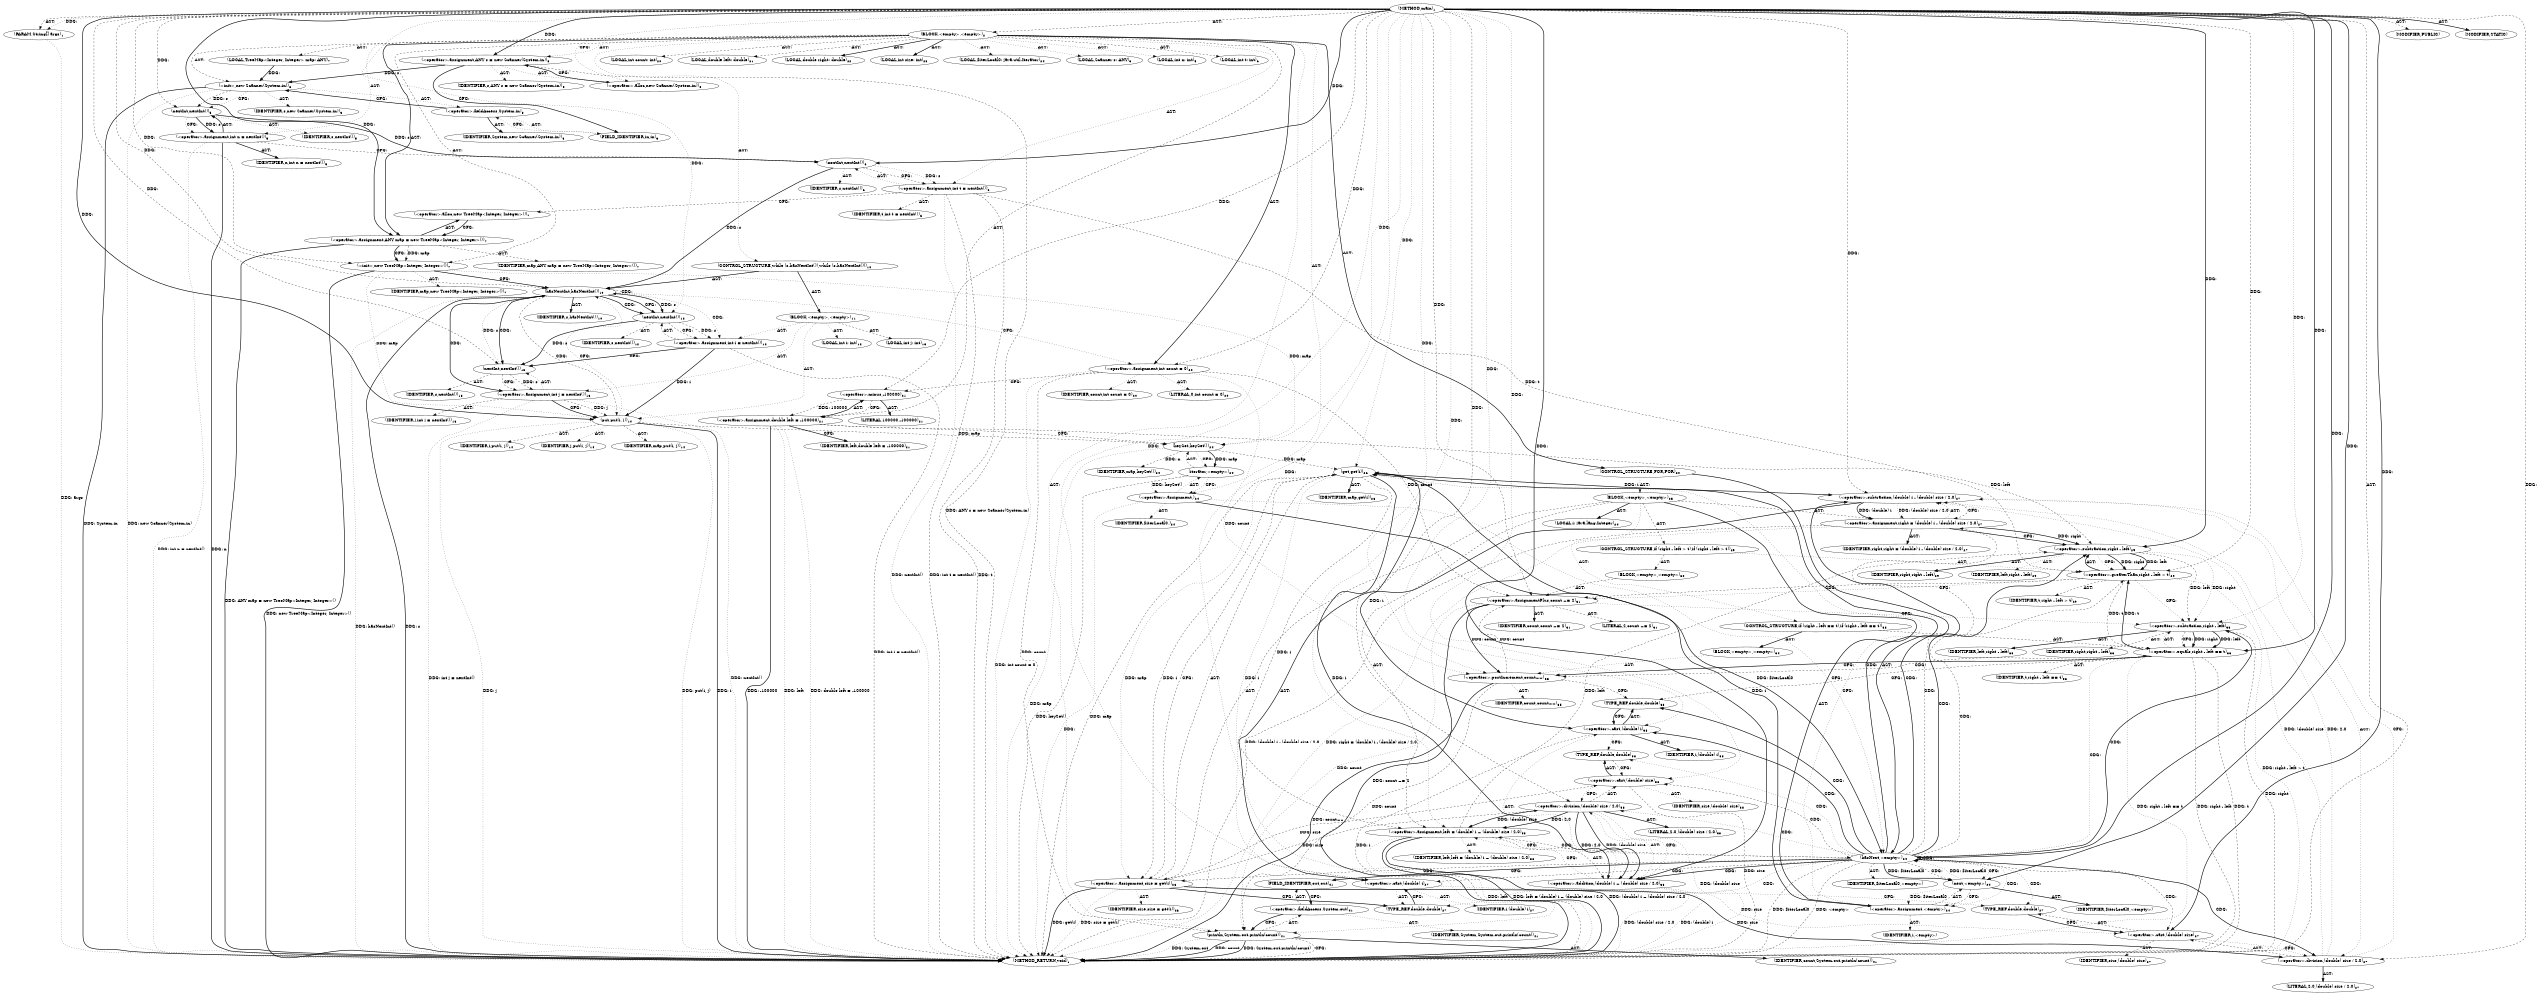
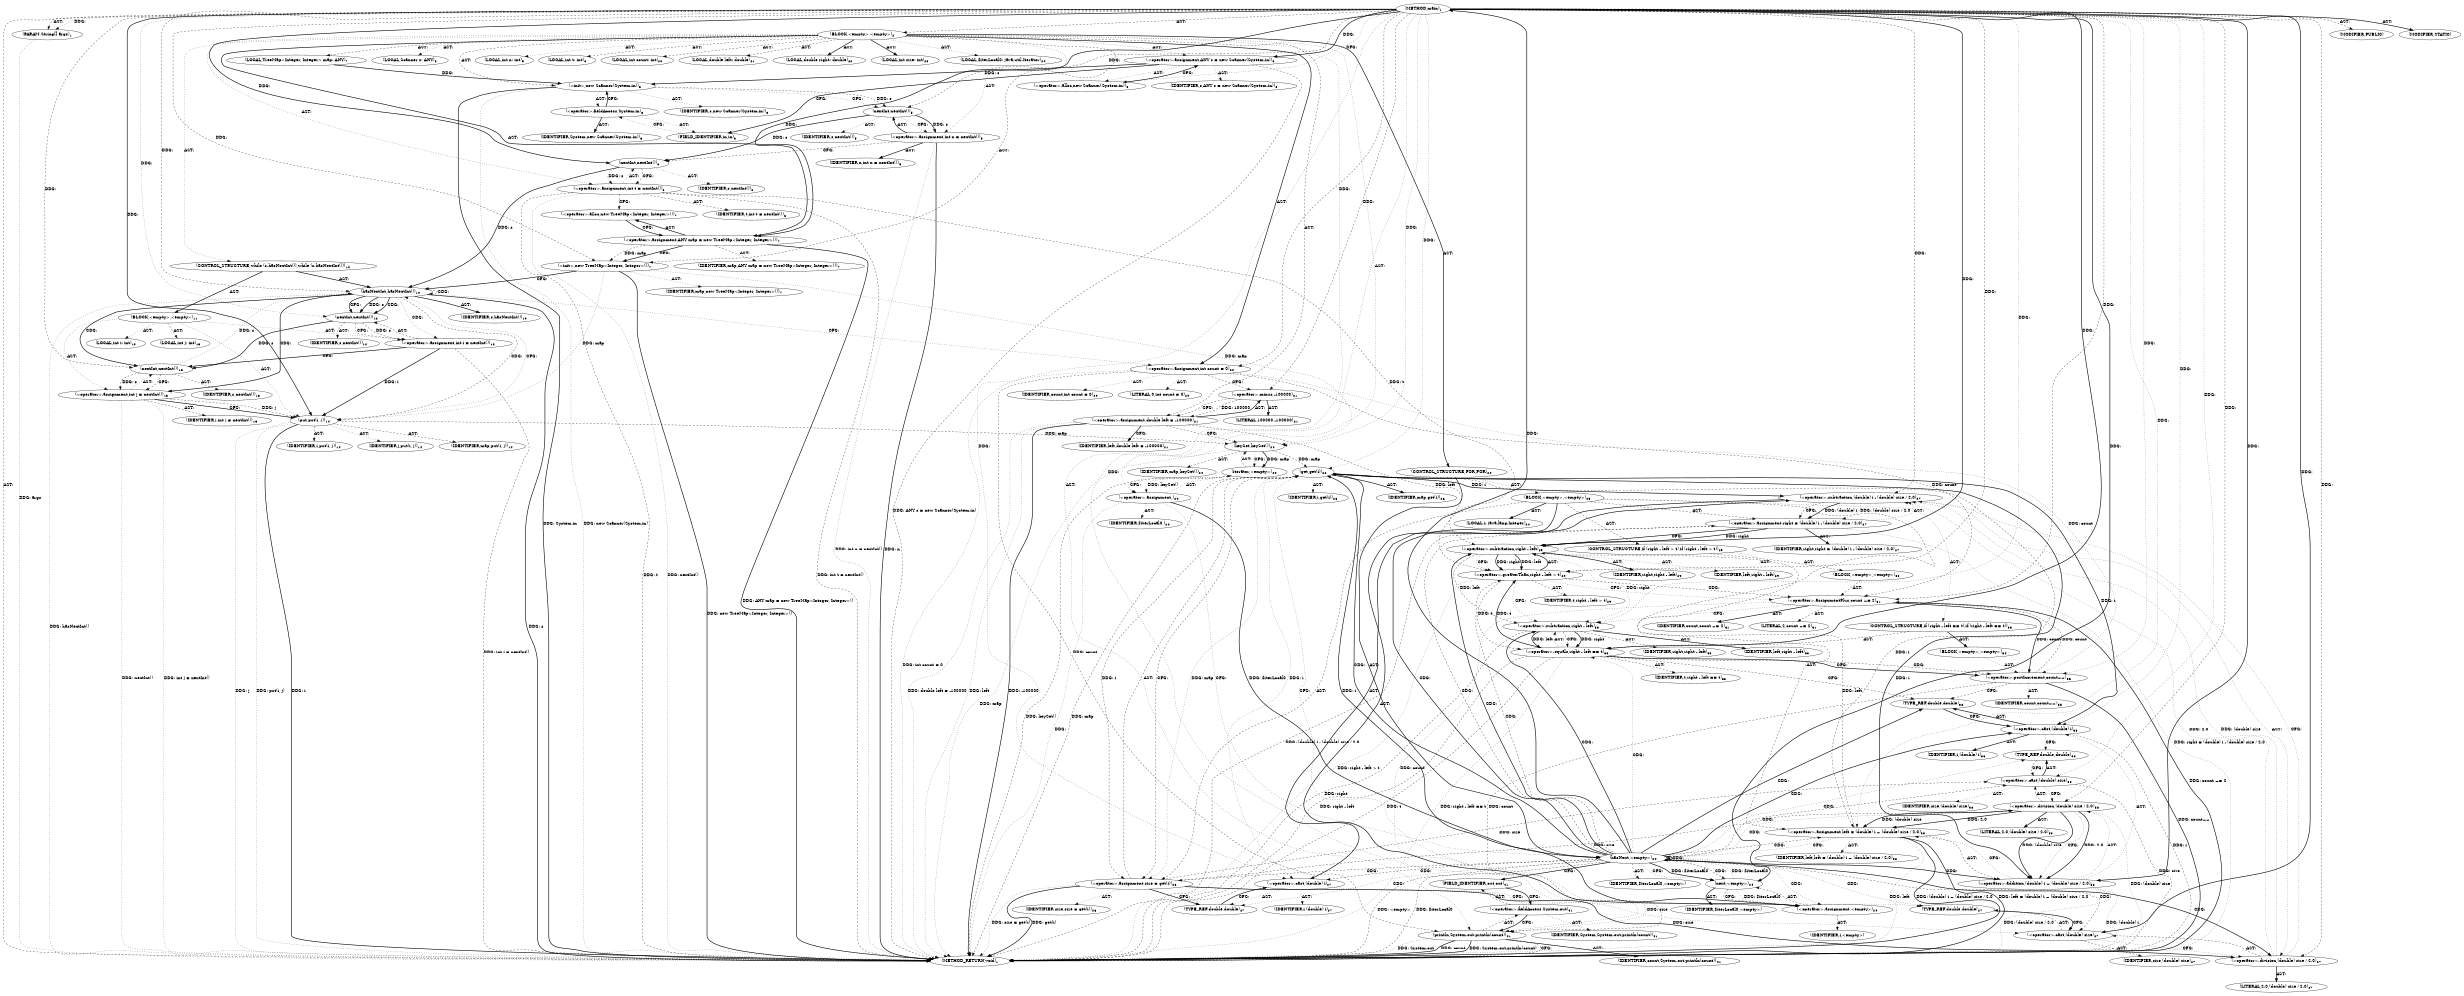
edge "(METHOD,main)" -> "(hasNext,<empty>)": reversed
edge "(keySet,keySet())" -> "(IDENTIFIER,map,keySet())": label "DDG: n" -> "AST: "
node "(IDENTIFIER,i,get(i))": added
